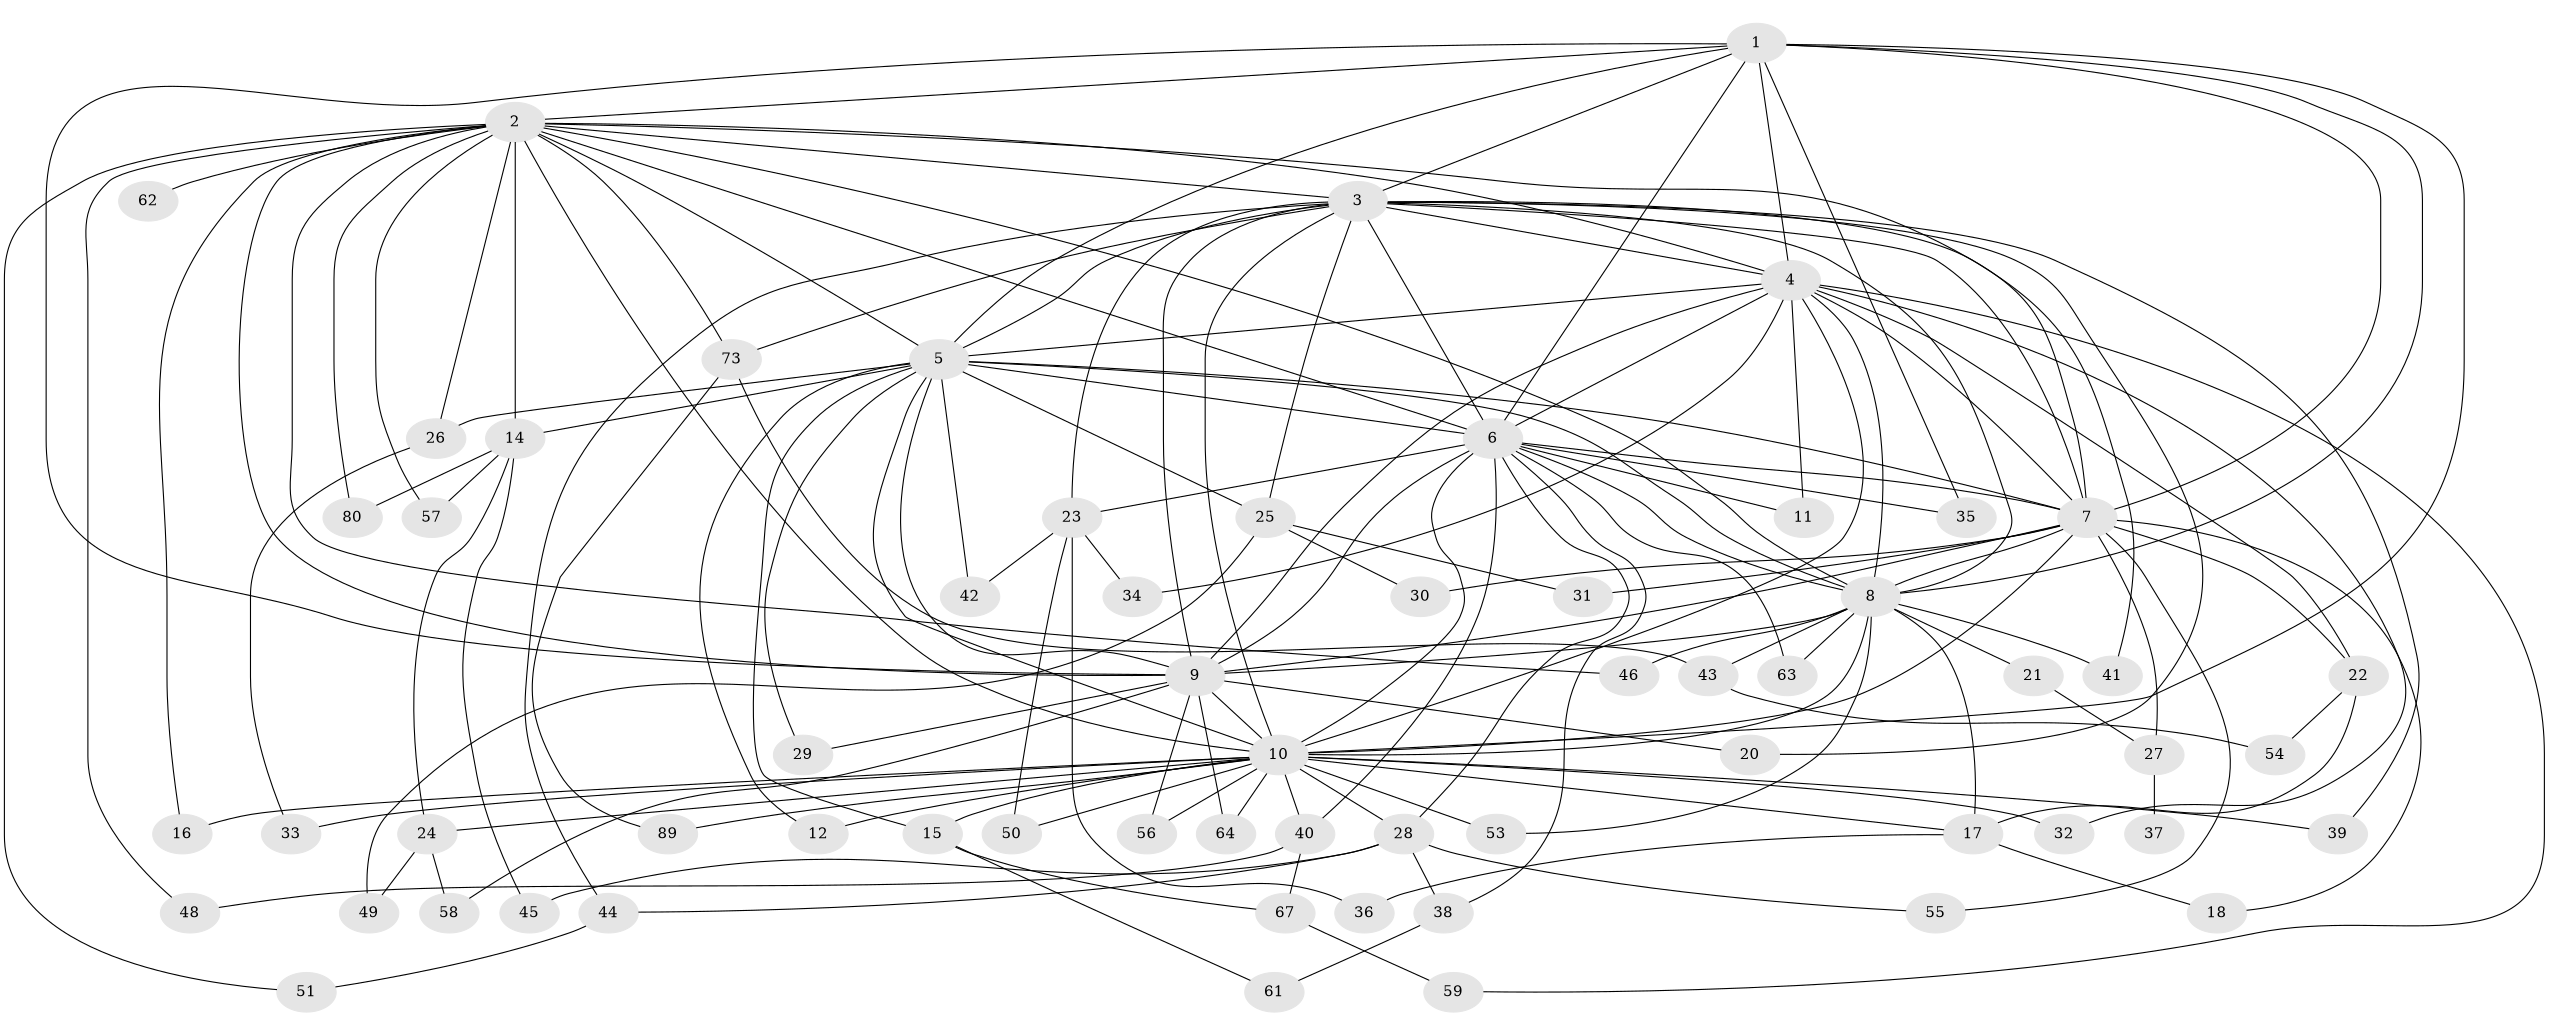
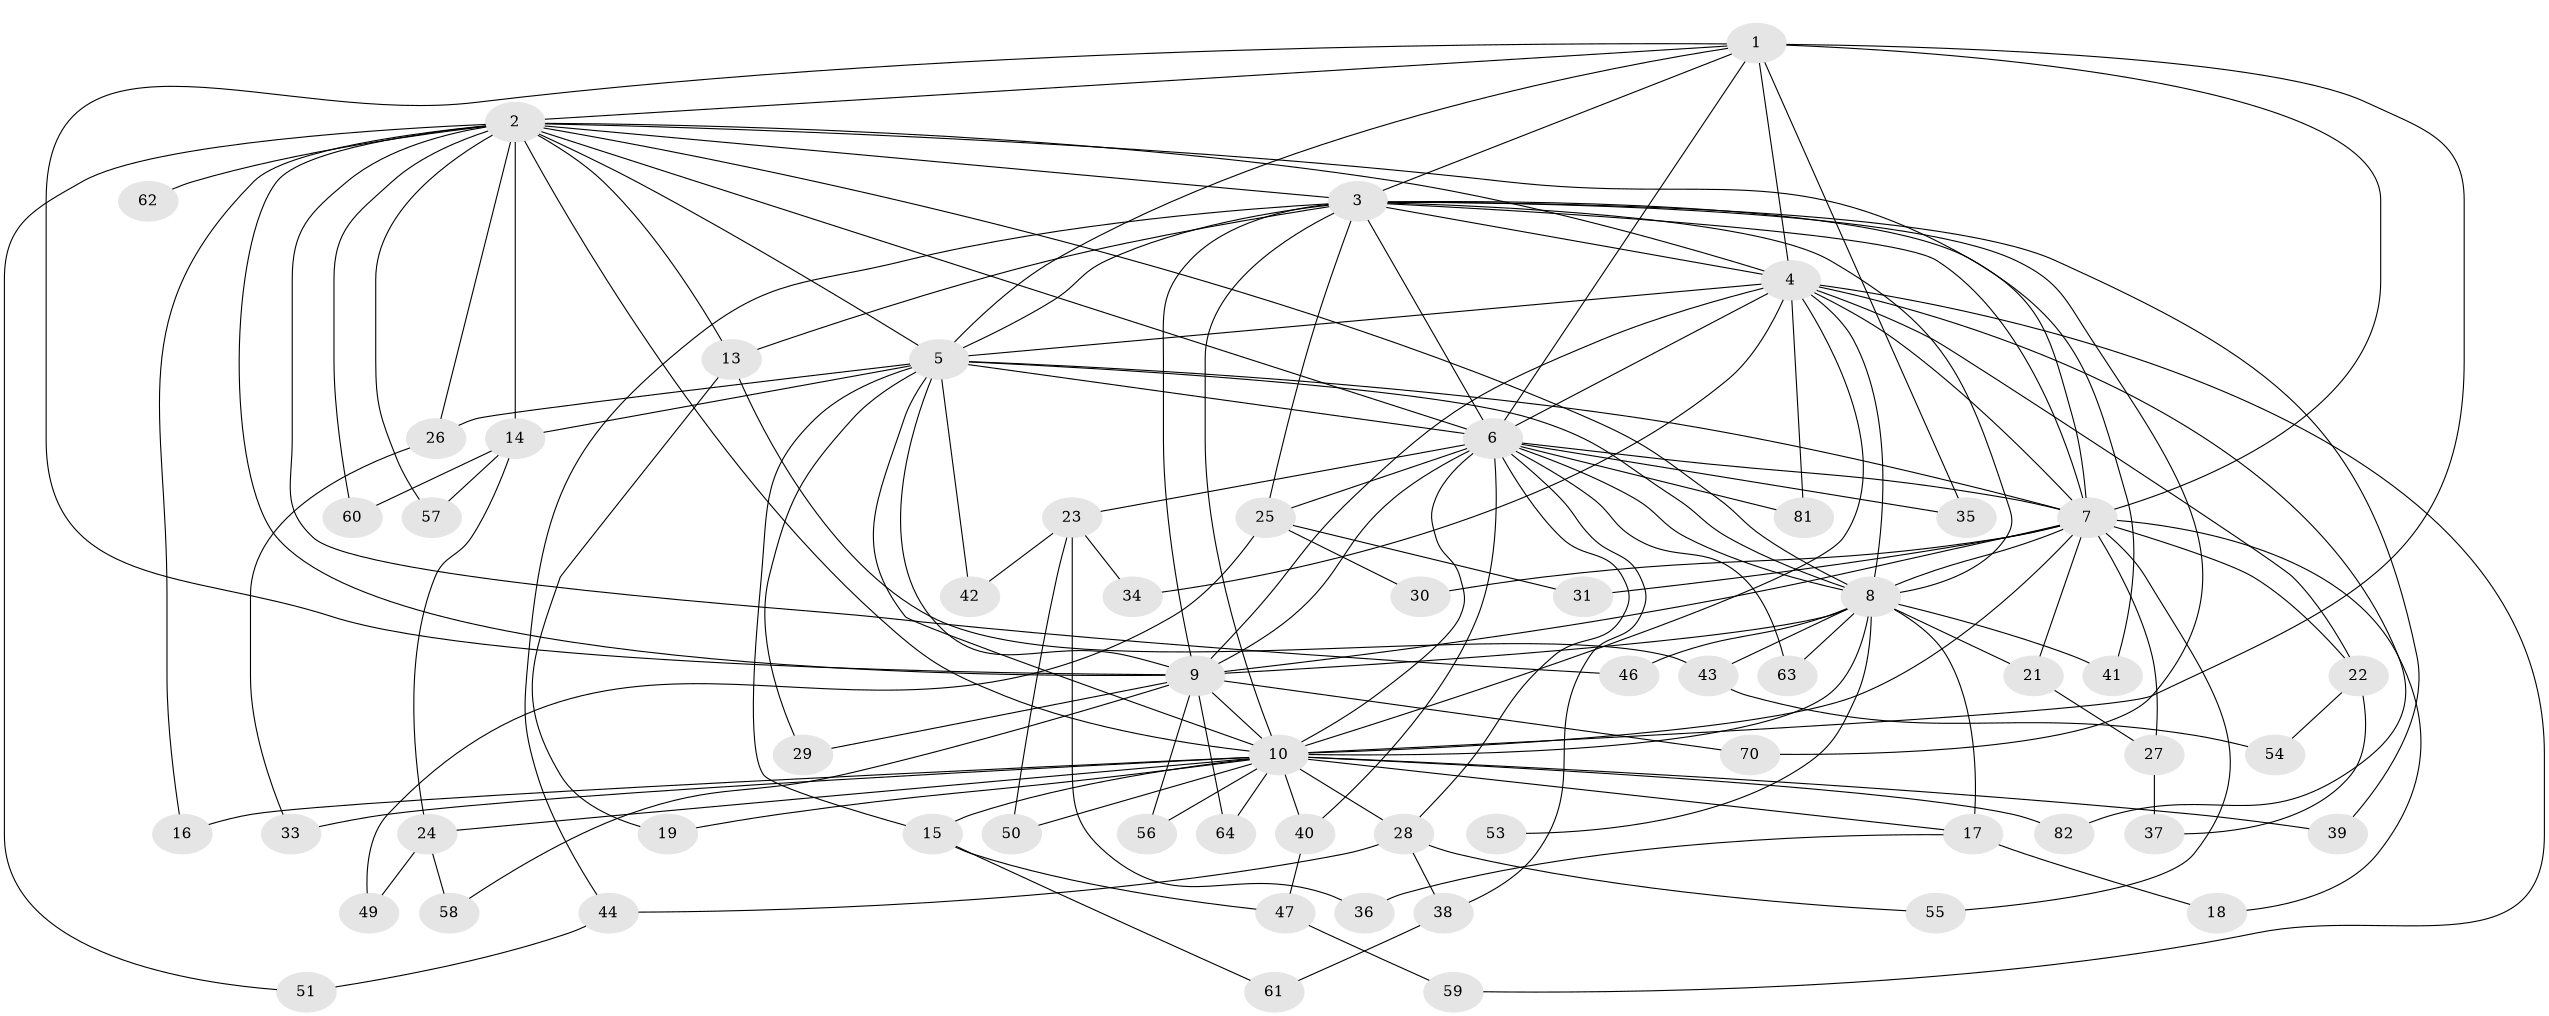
edge "1" -- "8": removed
edge "3" -- "23": removed
node "73": label "73" -> "13"
edge "5" -- "25": now "6" -- "25"
node "80": label "80" -> "60"
node "11": label "11" -> "81"
edge "7" -- "21": added
node "20": label "20" -> "70"
edge "22" -- "17": now "22" -- "37"
edge "10" -- "53": removed
node "89": label "89" -> "19"
node "12": removed
node "32": label "32" -> "82"
node "48": removed
node "45": removed
node "67": label "67" -> "47"
